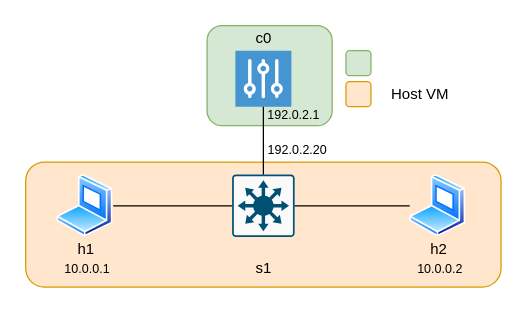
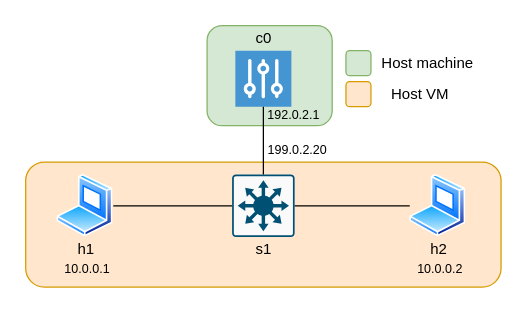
node "Host machine": added
node "192.0.2.20": label "192.0.2.20" -> "199.0.2.20"
node "s1": moved (263, 268) -> (263, 249)
